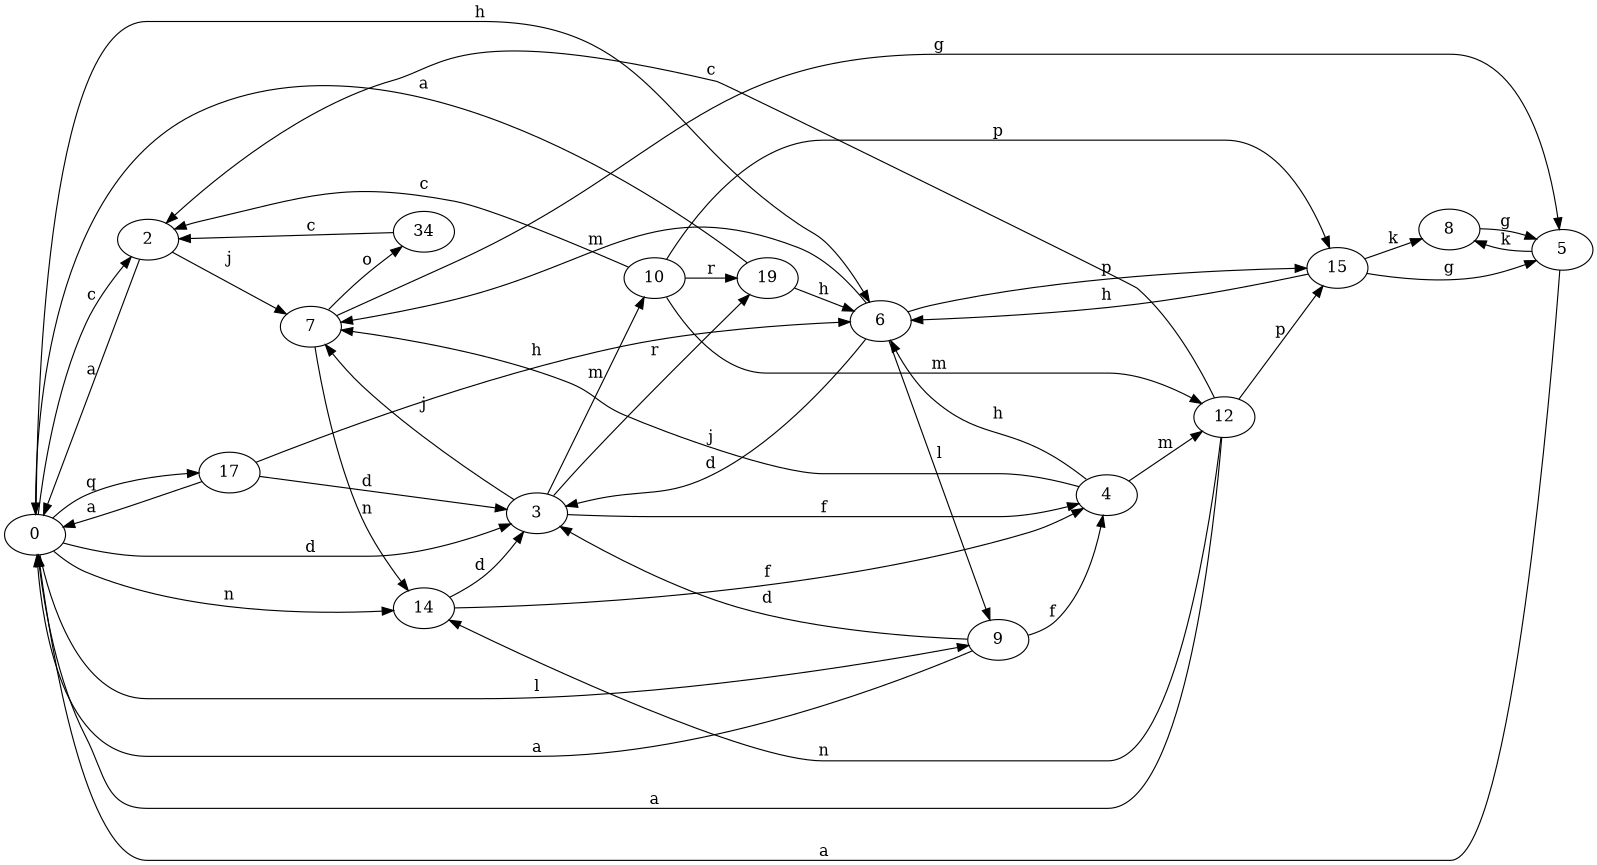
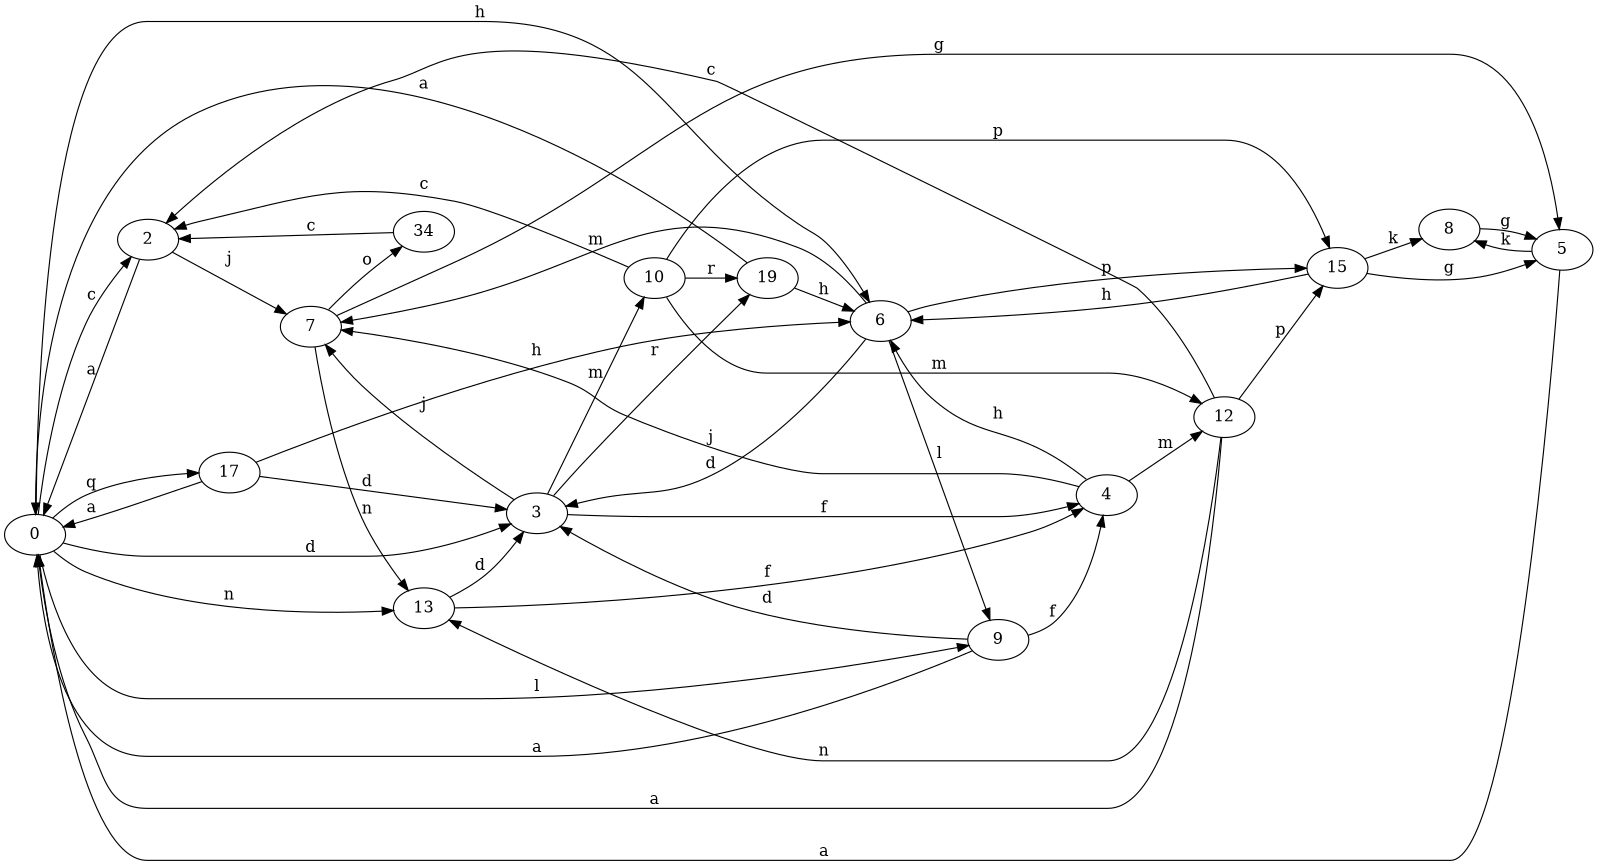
node "14": label "14" -> "13"
